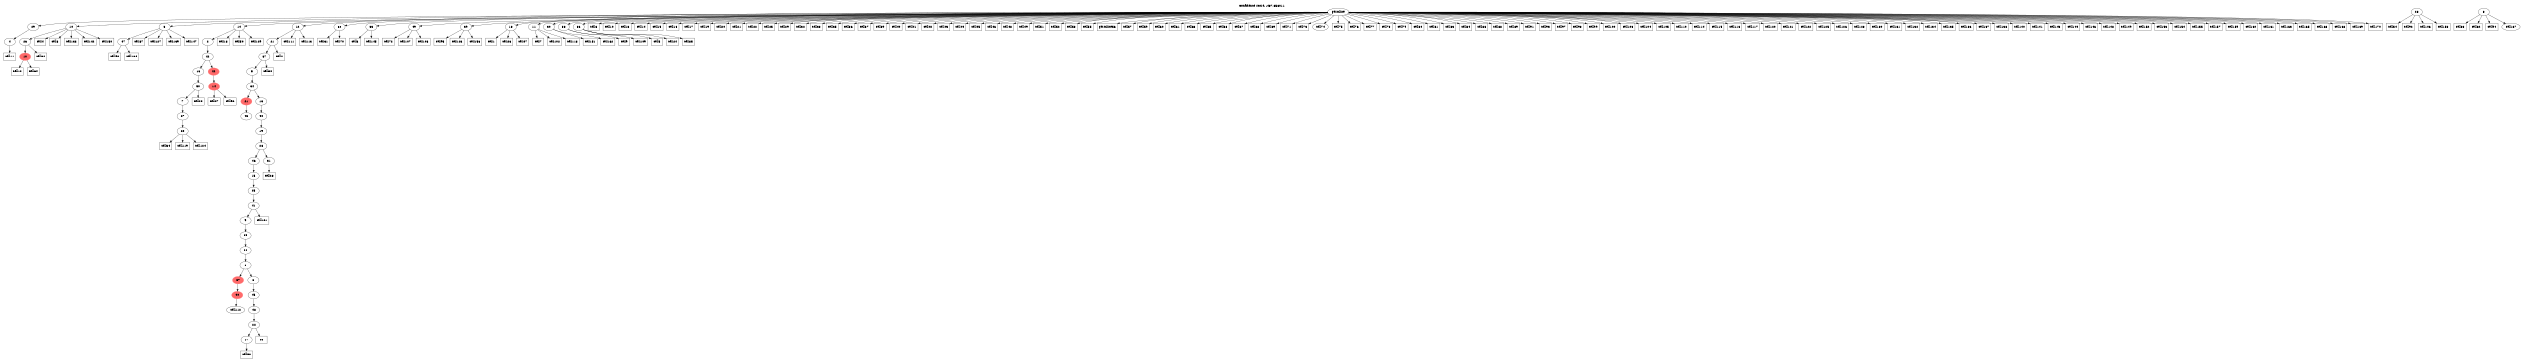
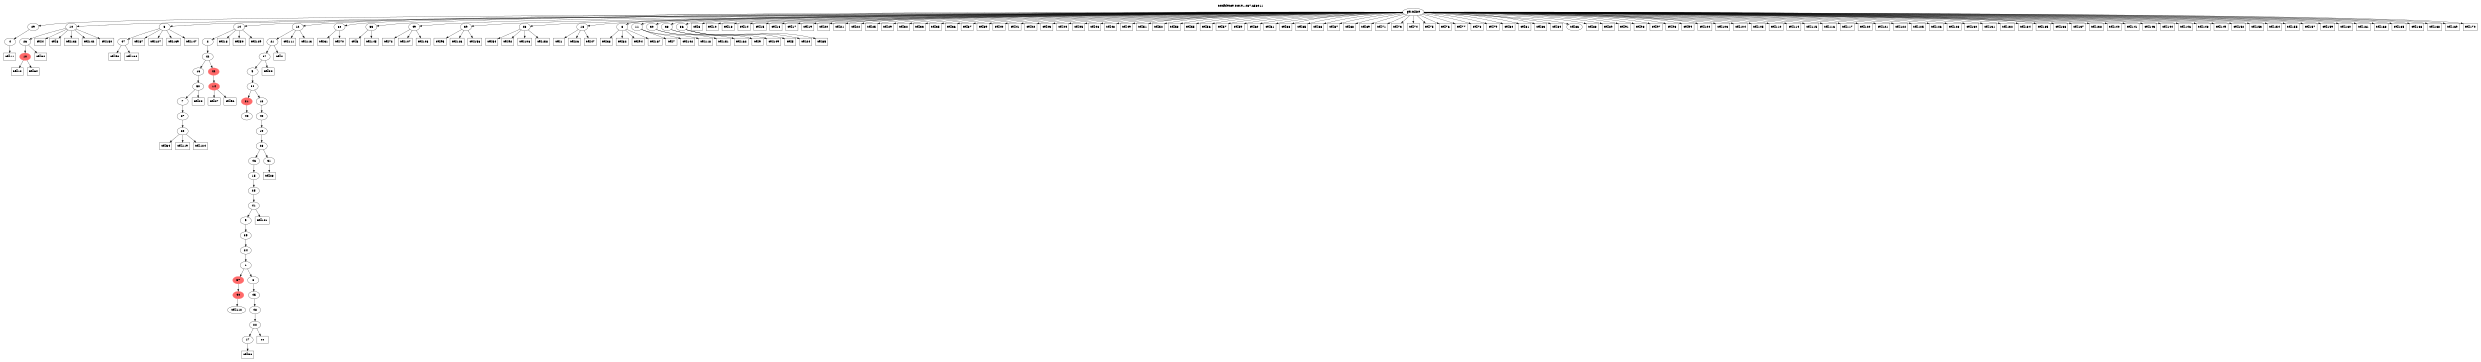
edge "germline" -> "8": added
edge "germline" -> "23": added
node "germline56": label "germline56" -> "cell56"
node "cell74": shape ellipse -> box
node "cell86": shape box -> ellipse
node "cell167": shape ellipse -> box
